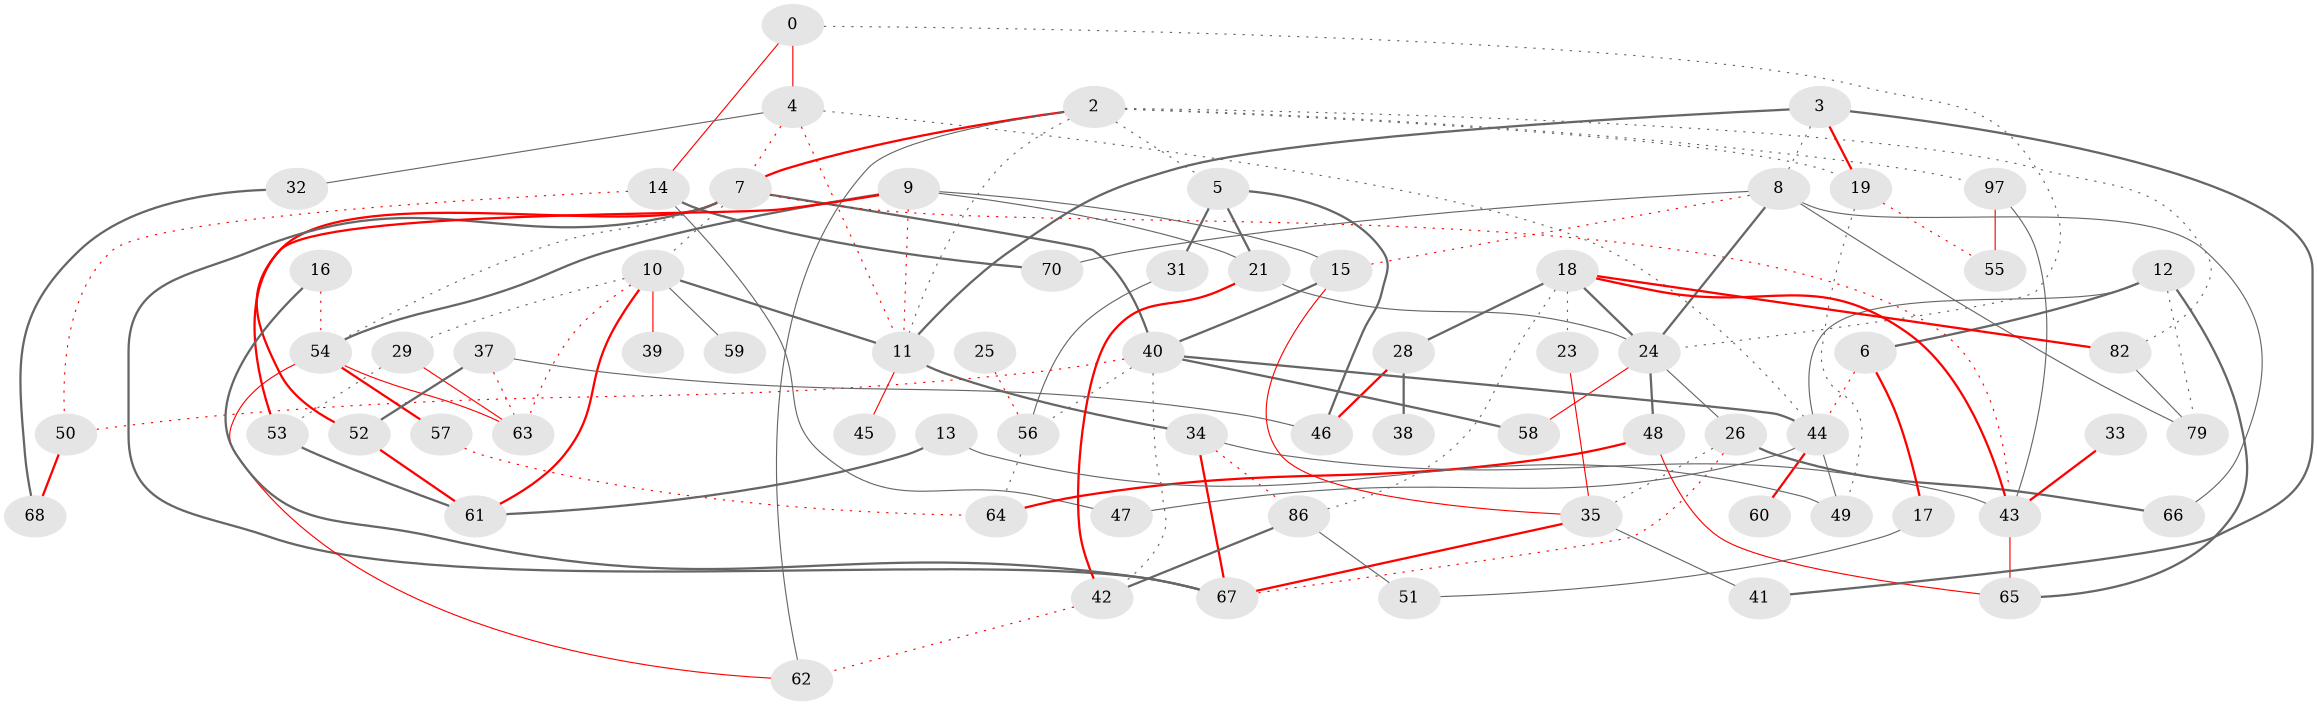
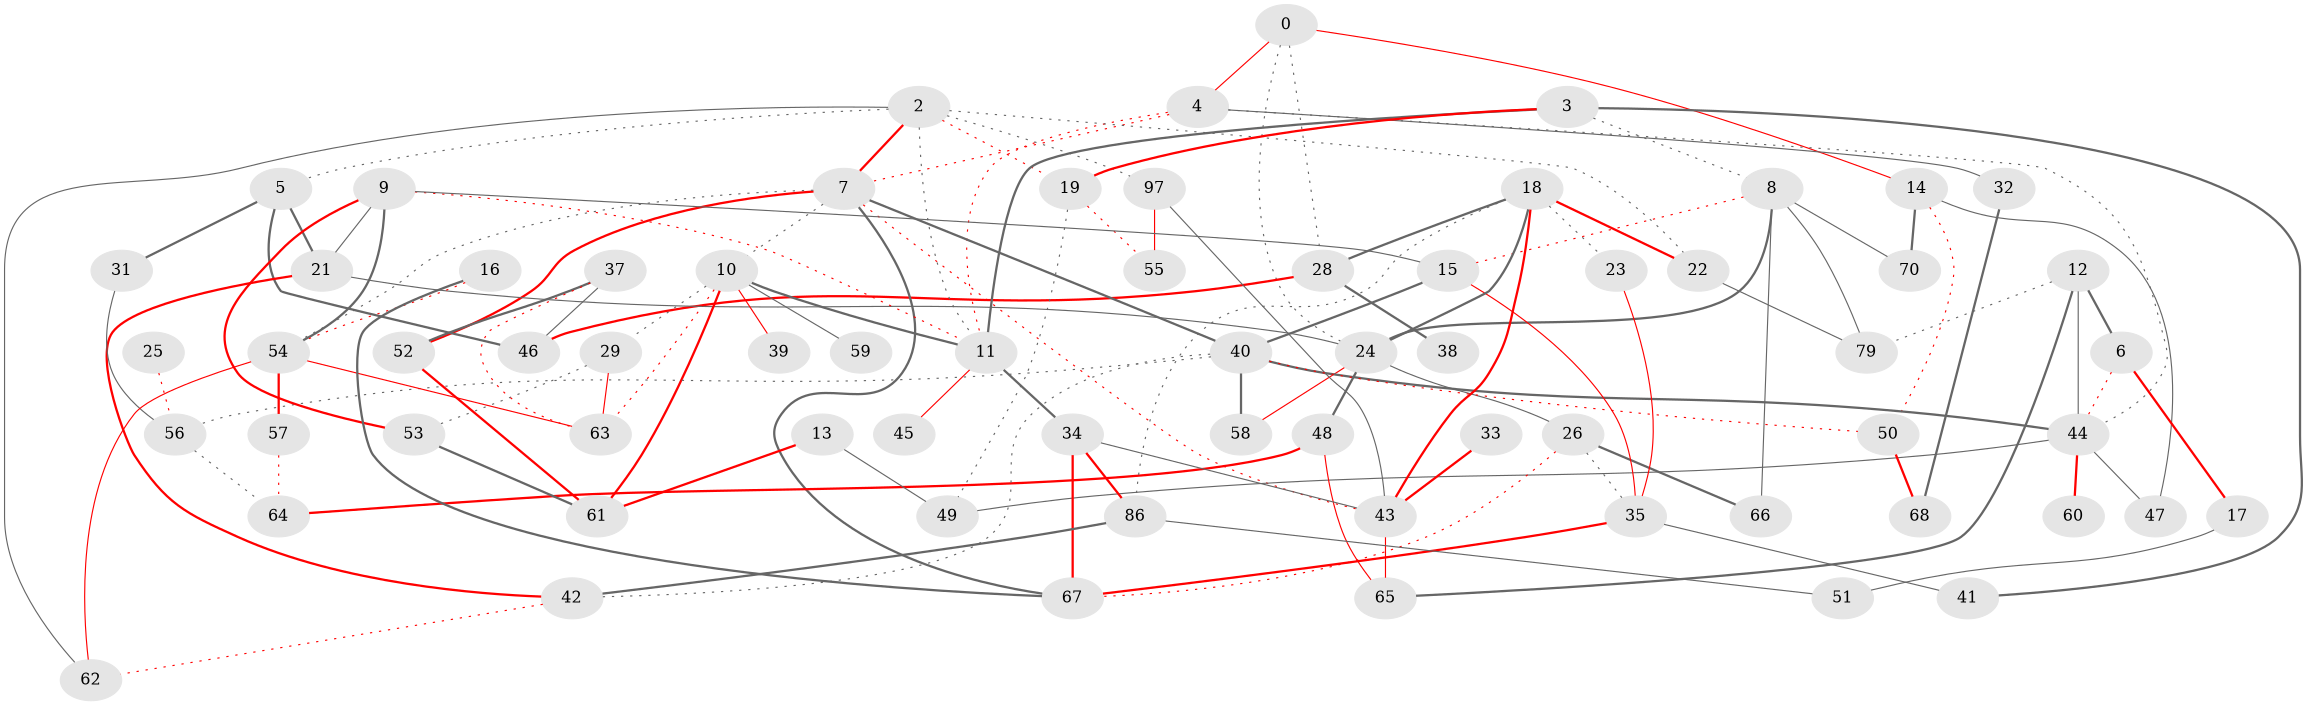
edge "2" -- "19": color gray40 -> red
edge "0" -- "28": added
node "82": label "82" -> "22"
edge "34" -- "86": style dotted -> bold
edge "13" -- "61": color gray40 -> red
